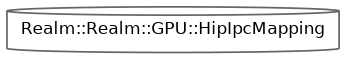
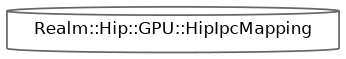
node "Realm::Realm::GPU::HipIpcMapping": label "Realm::Realm::GPU::HipIpcMapping" -> "Realm::Hip::GPU::HipIpcMapping"
